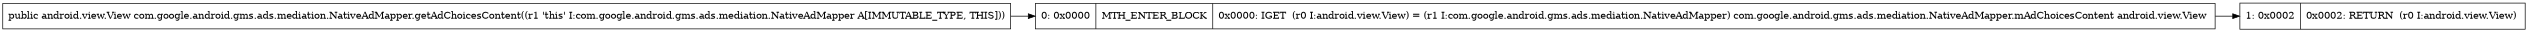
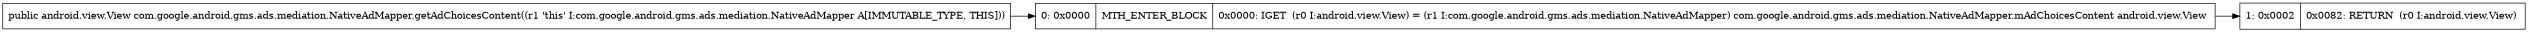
node "1: 0x0002": text "0x0002: RETURN  (r0 I:android.view.View)" -> "0x0082: RETURN  (r0 I:android.view.View)"
